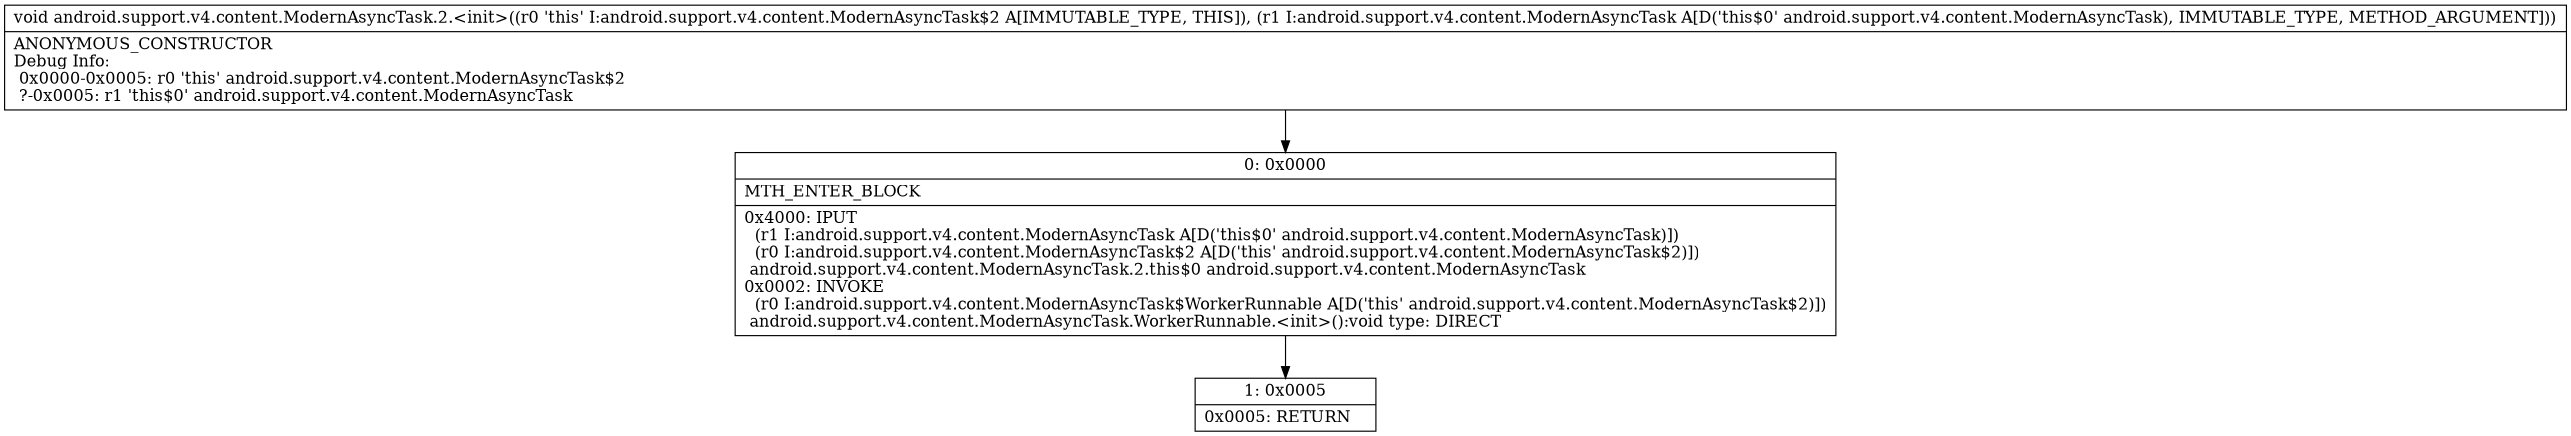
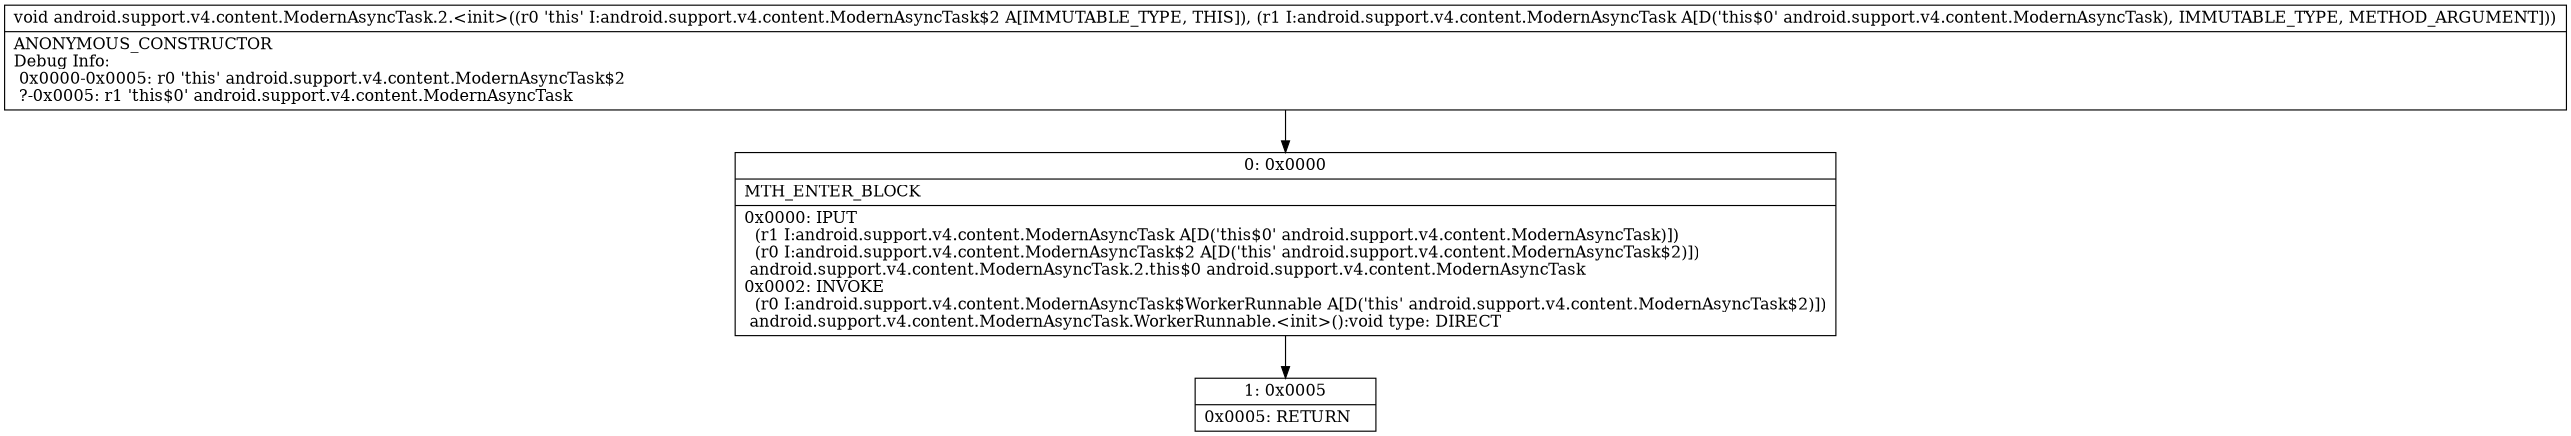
node "0: 0x0000": text "0x4000: IPUT" -> "0x0000: IPUT"
